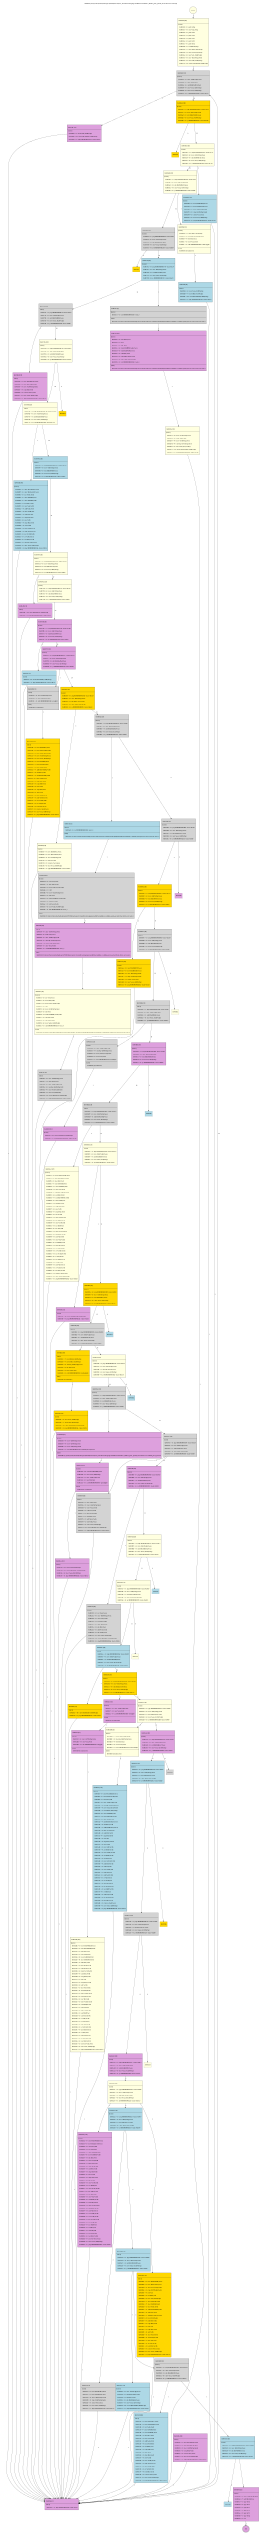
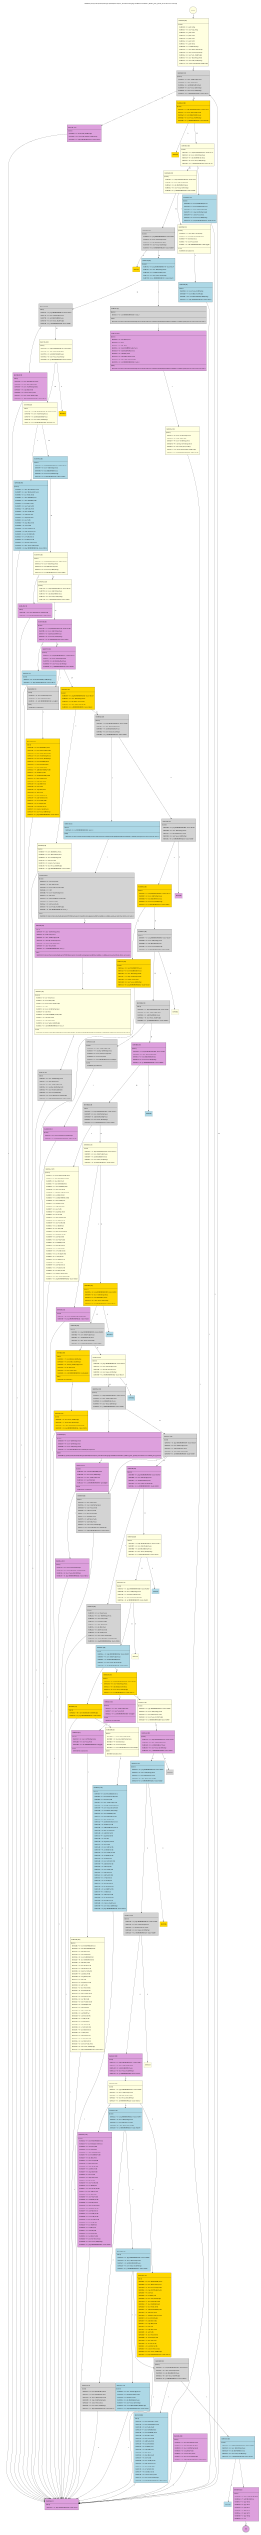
edge "0x401a22 [28]" -> "0x401dd8 [23]": now "0x40236c [15]" -> "0x401dd8 [23]"
